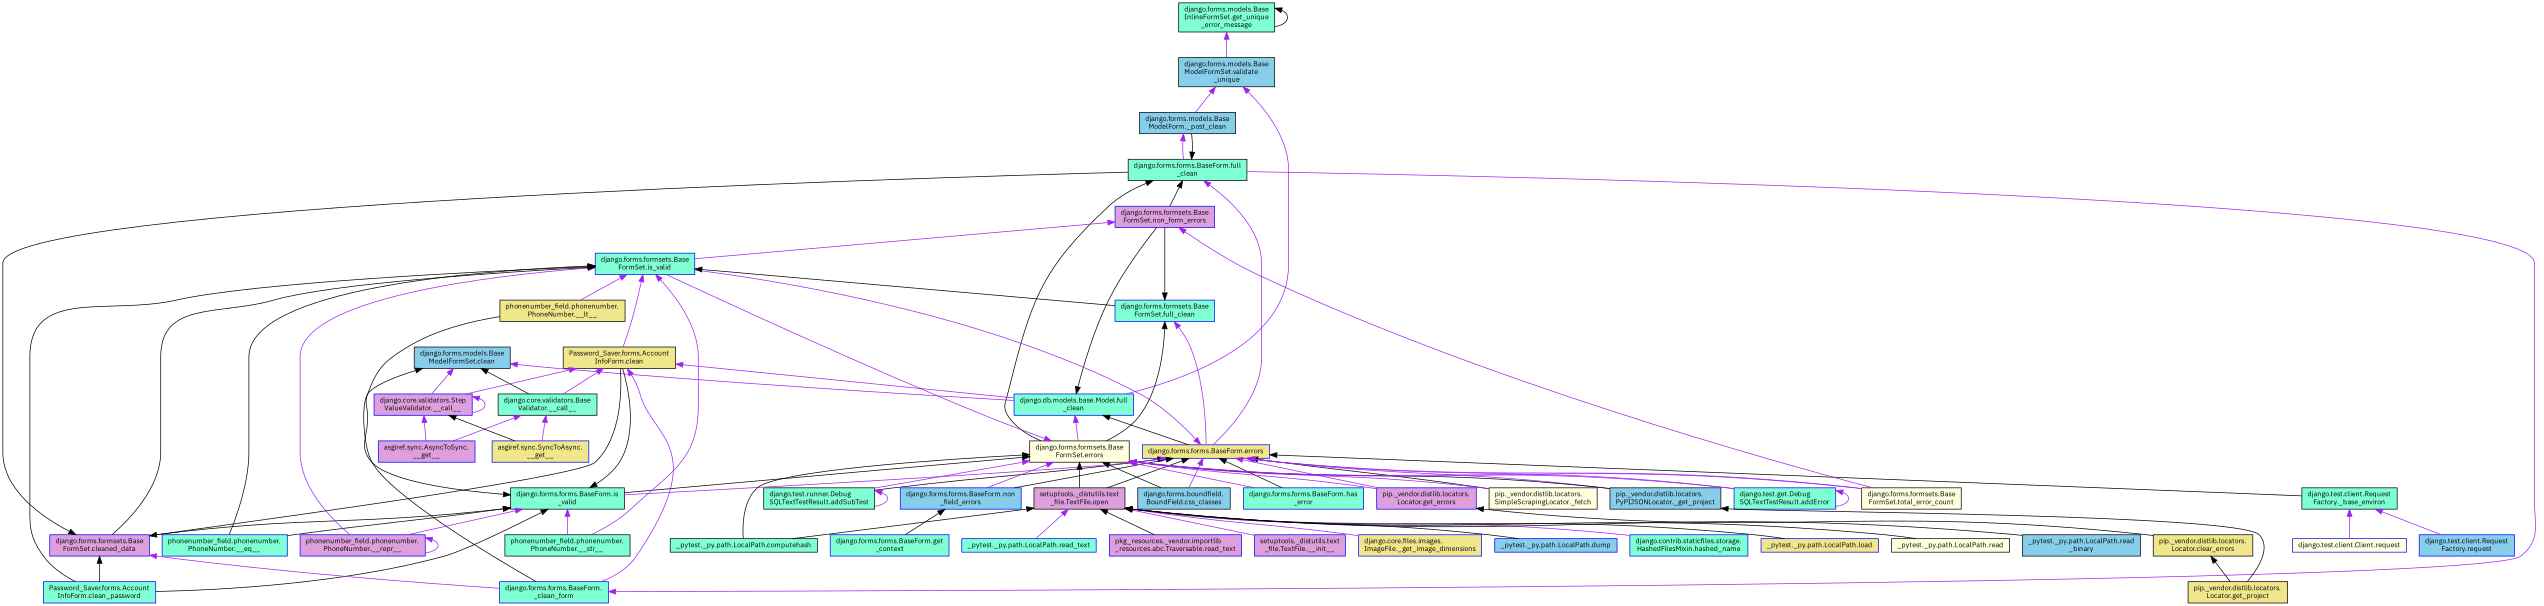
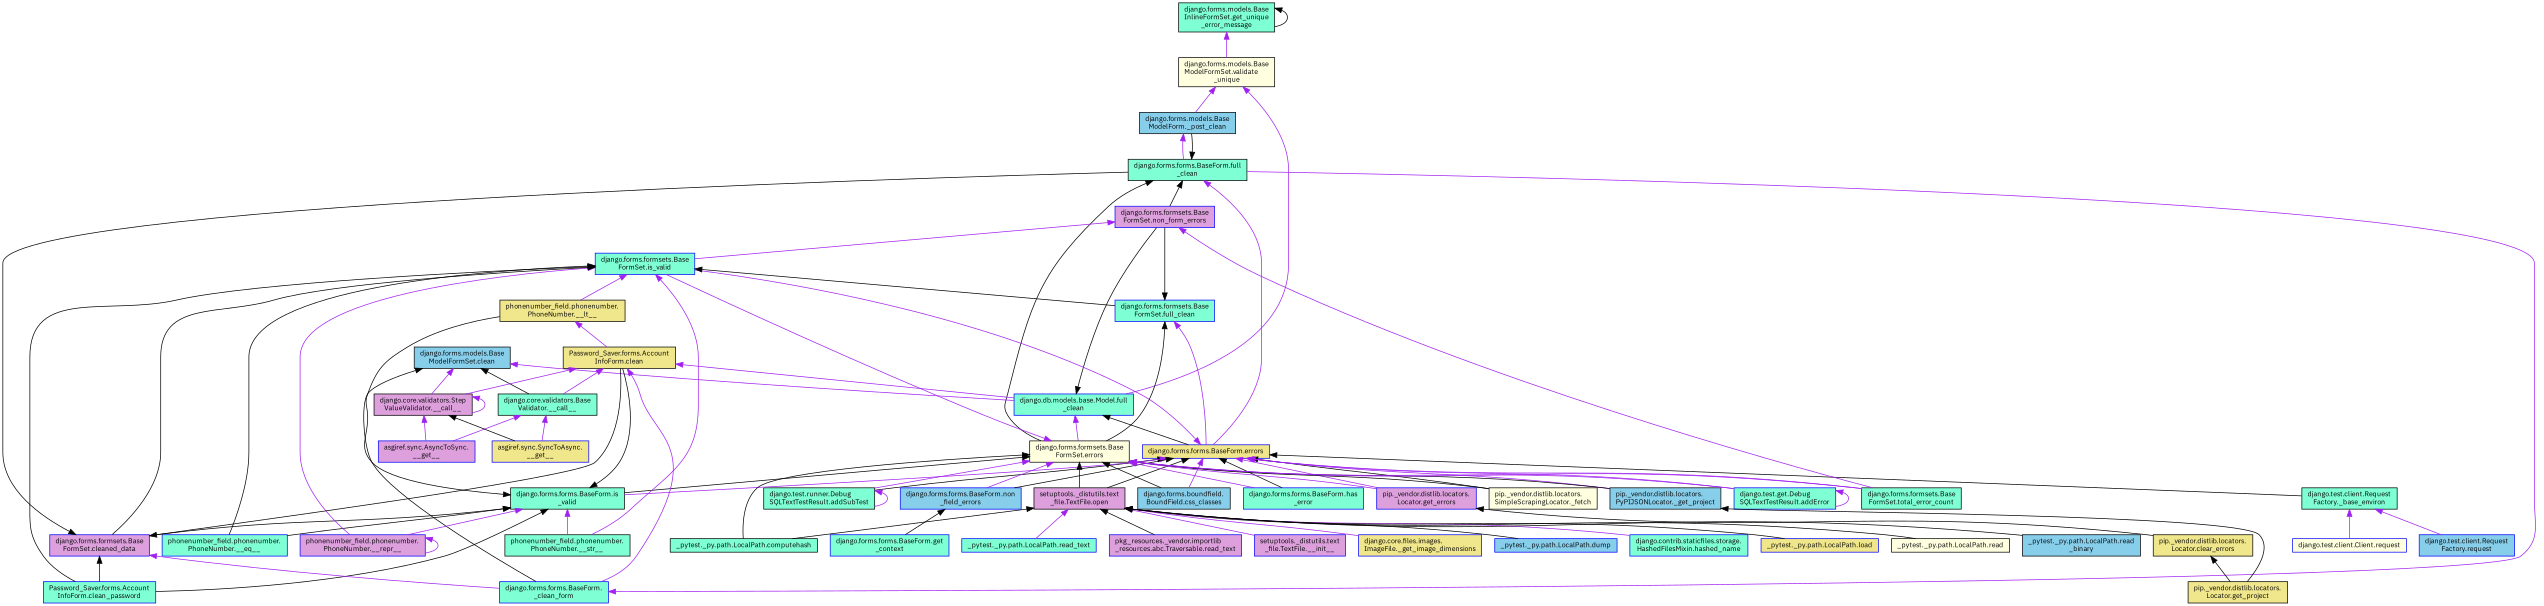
node "django.forms.models.Base ModelFormSet.validate _unique": fillcolor skyblue -> lightyellow
edge "Password_Saver.forms.Account InfoForm.clean" -> "django.forms.formsets.Base FormSet.is_valid": now "Password_Saver.forms.Account InfoForm.clean" -> "phonenumber_field.phonenumber. PhoneNumber.__lt__"
node "django.core.validators.Step ValueValidator.__call__": color blue -> black
edge "pip._vendor.distlib.locators. SimpleScrapingLocator._fetch" -> "django.forms.formsets.Base FormSet.errors": color purple -> black
node "django.forms.formsets.Base FormSet.total_error_count": fillcolor lightyellow -> aquamarine
